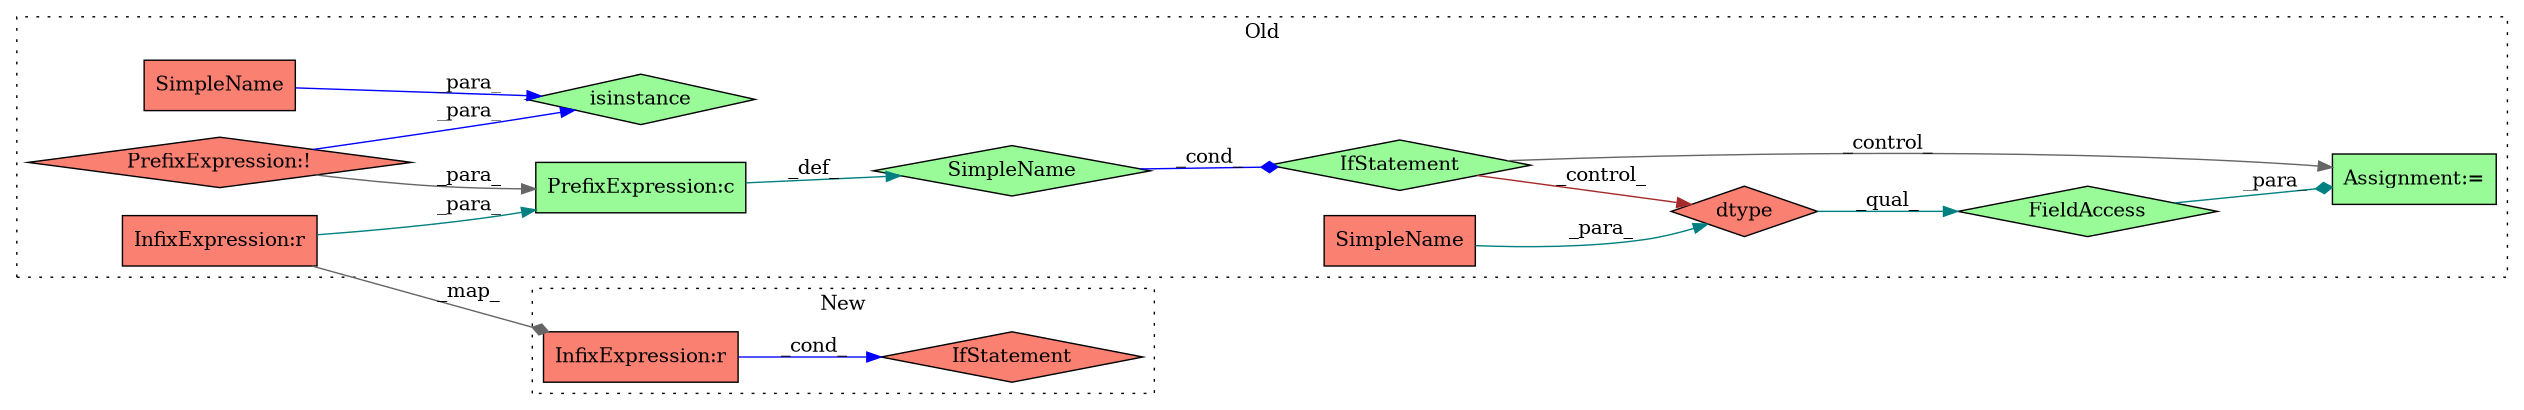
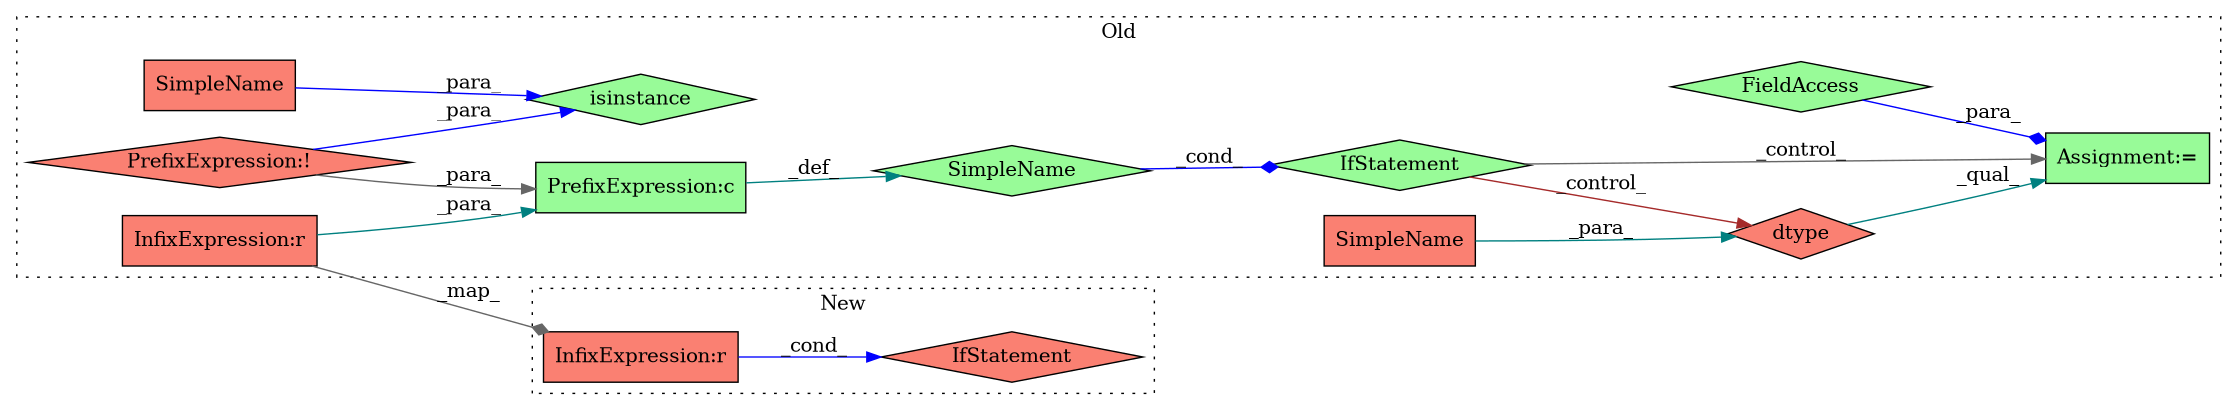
edge "FieldAccess" -> "Assignment:=": color teal -> blue
edge "dtype" -> "FieldAccess": now "dtype" -> "Assignment:="
